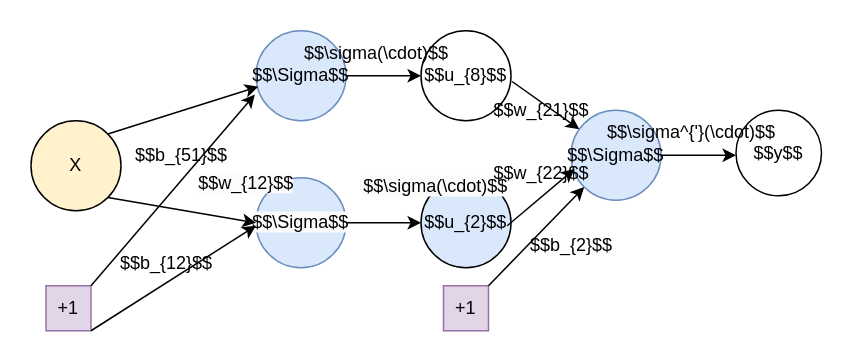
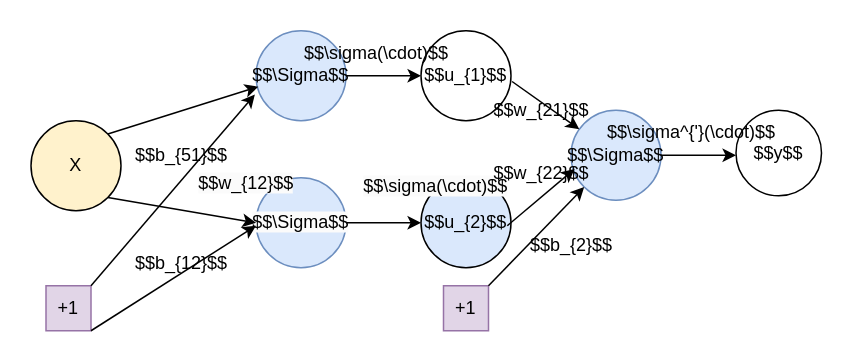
node "$$u_{8}$$": label "$$u_{8}$$" -> "$$u_{1}$$"
node "$$b_{12}$$": moved (166, 263) -> (181, 263)
